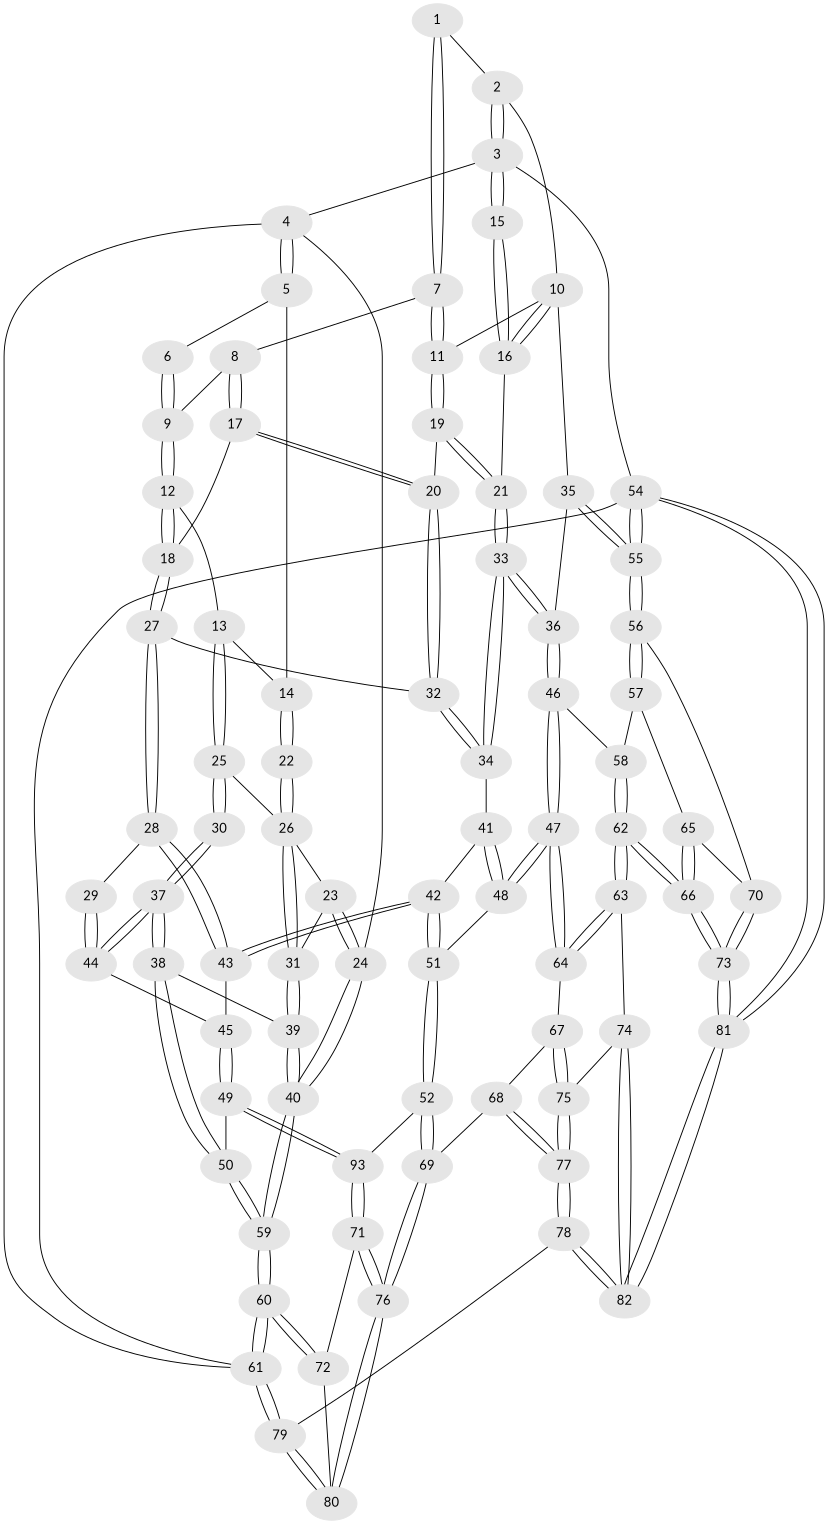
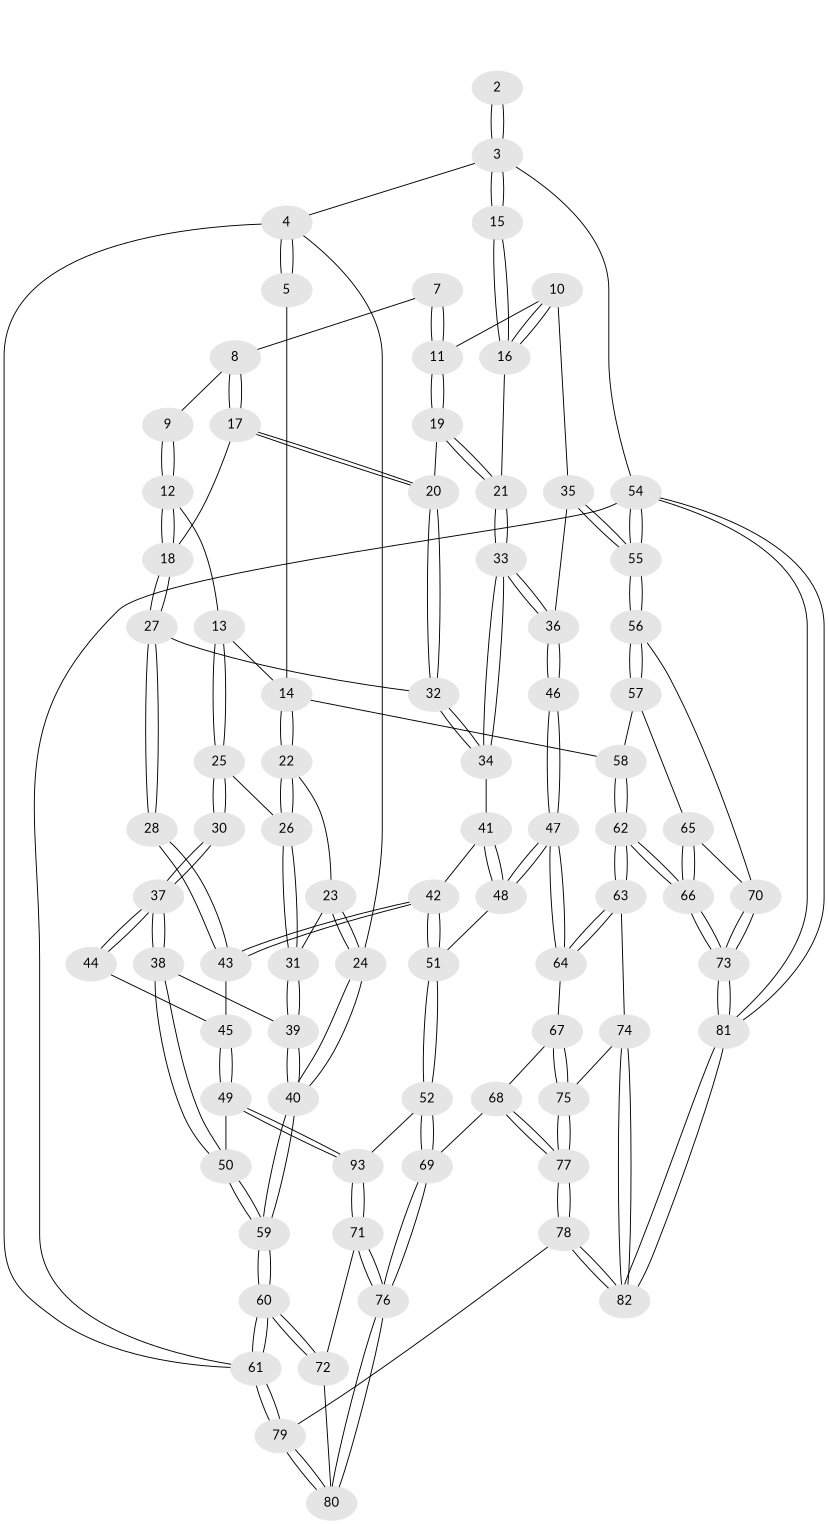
node "1": removed
edge "2" -- "10": removed
node "6": removed
edge "46" -- "58": now "14" -- "58"
edge "26" -- "23": now "22" -- "23"
node "29": removed
